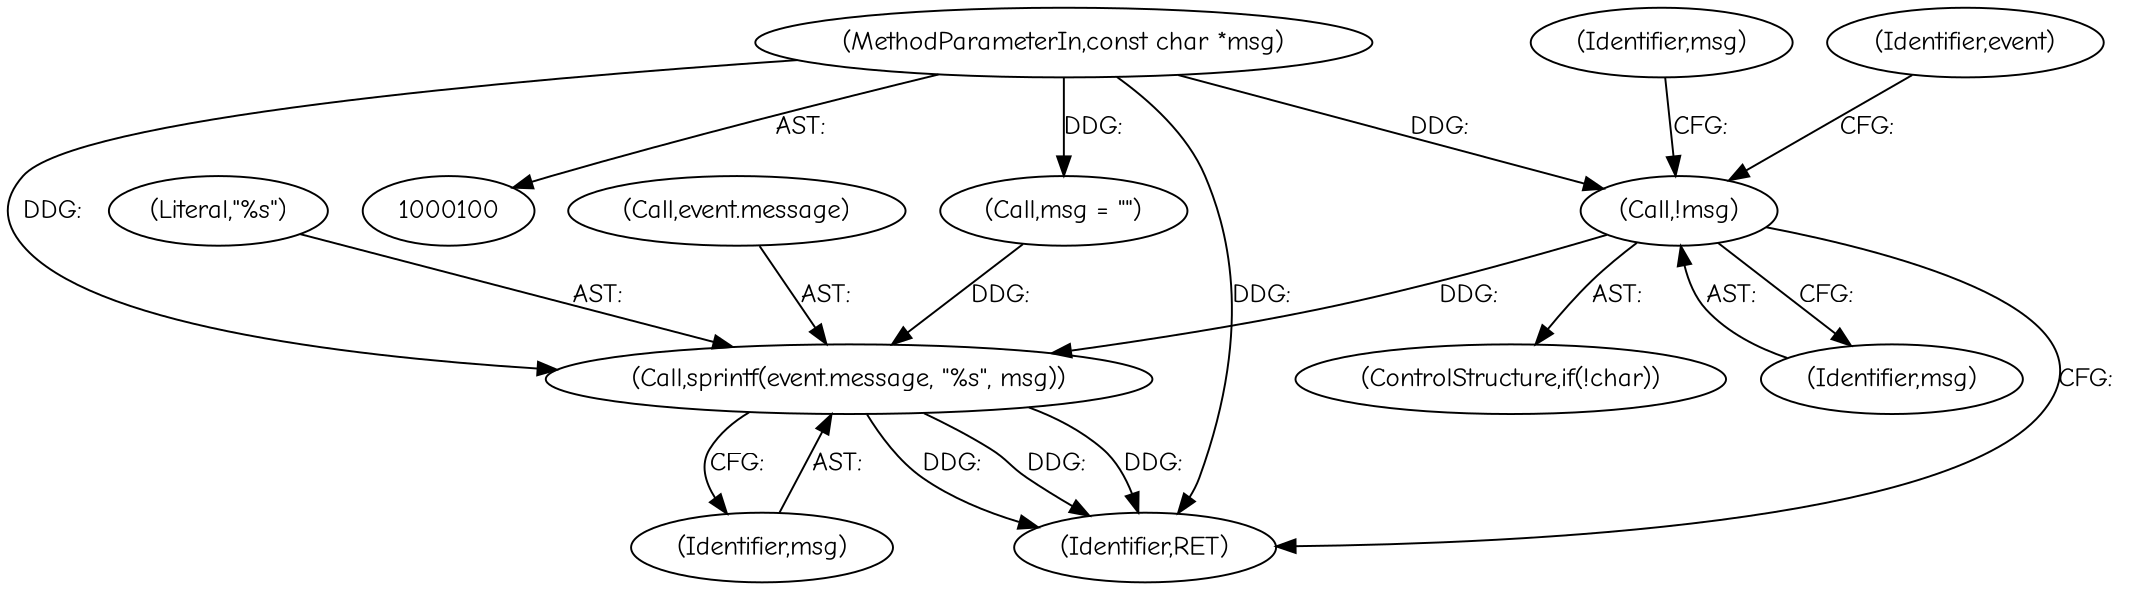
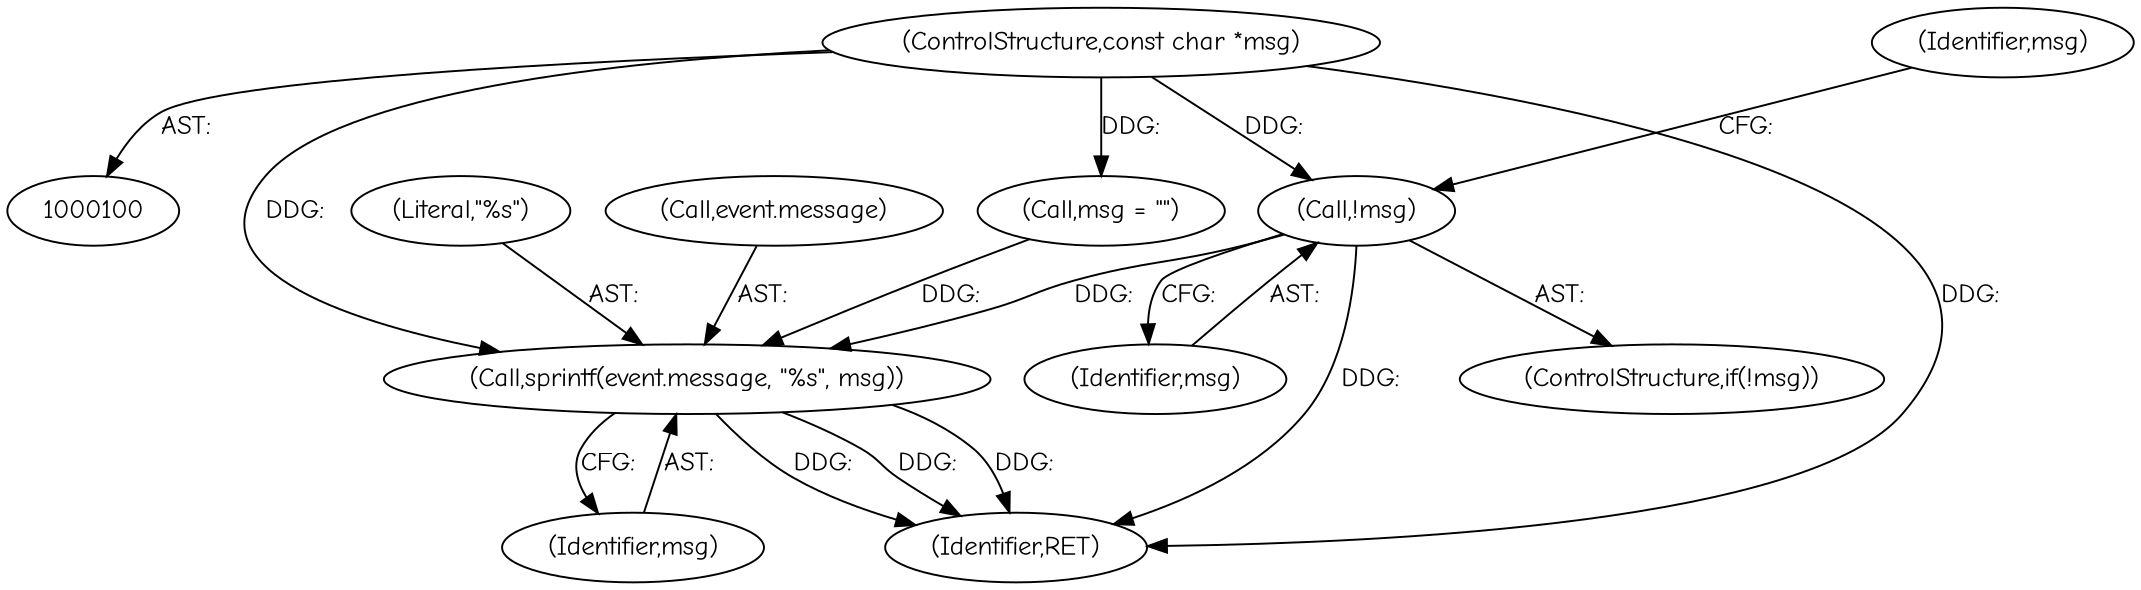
node "(MethodParameterIn,const char *msg)": label "(MethodParameterIn,const char *msg)" -> "(ControlStructure,const char *msg)"
node "(Identifier,event)": removed
node "(ControlStructure,if(!char))": label "(ControlStructure,if(!char))" -> "(ControlStructure,if(!msg))"
edge "(Call,!msg)" -> "(Identifier,RET)": label "CFG: " -> "DDG: "
